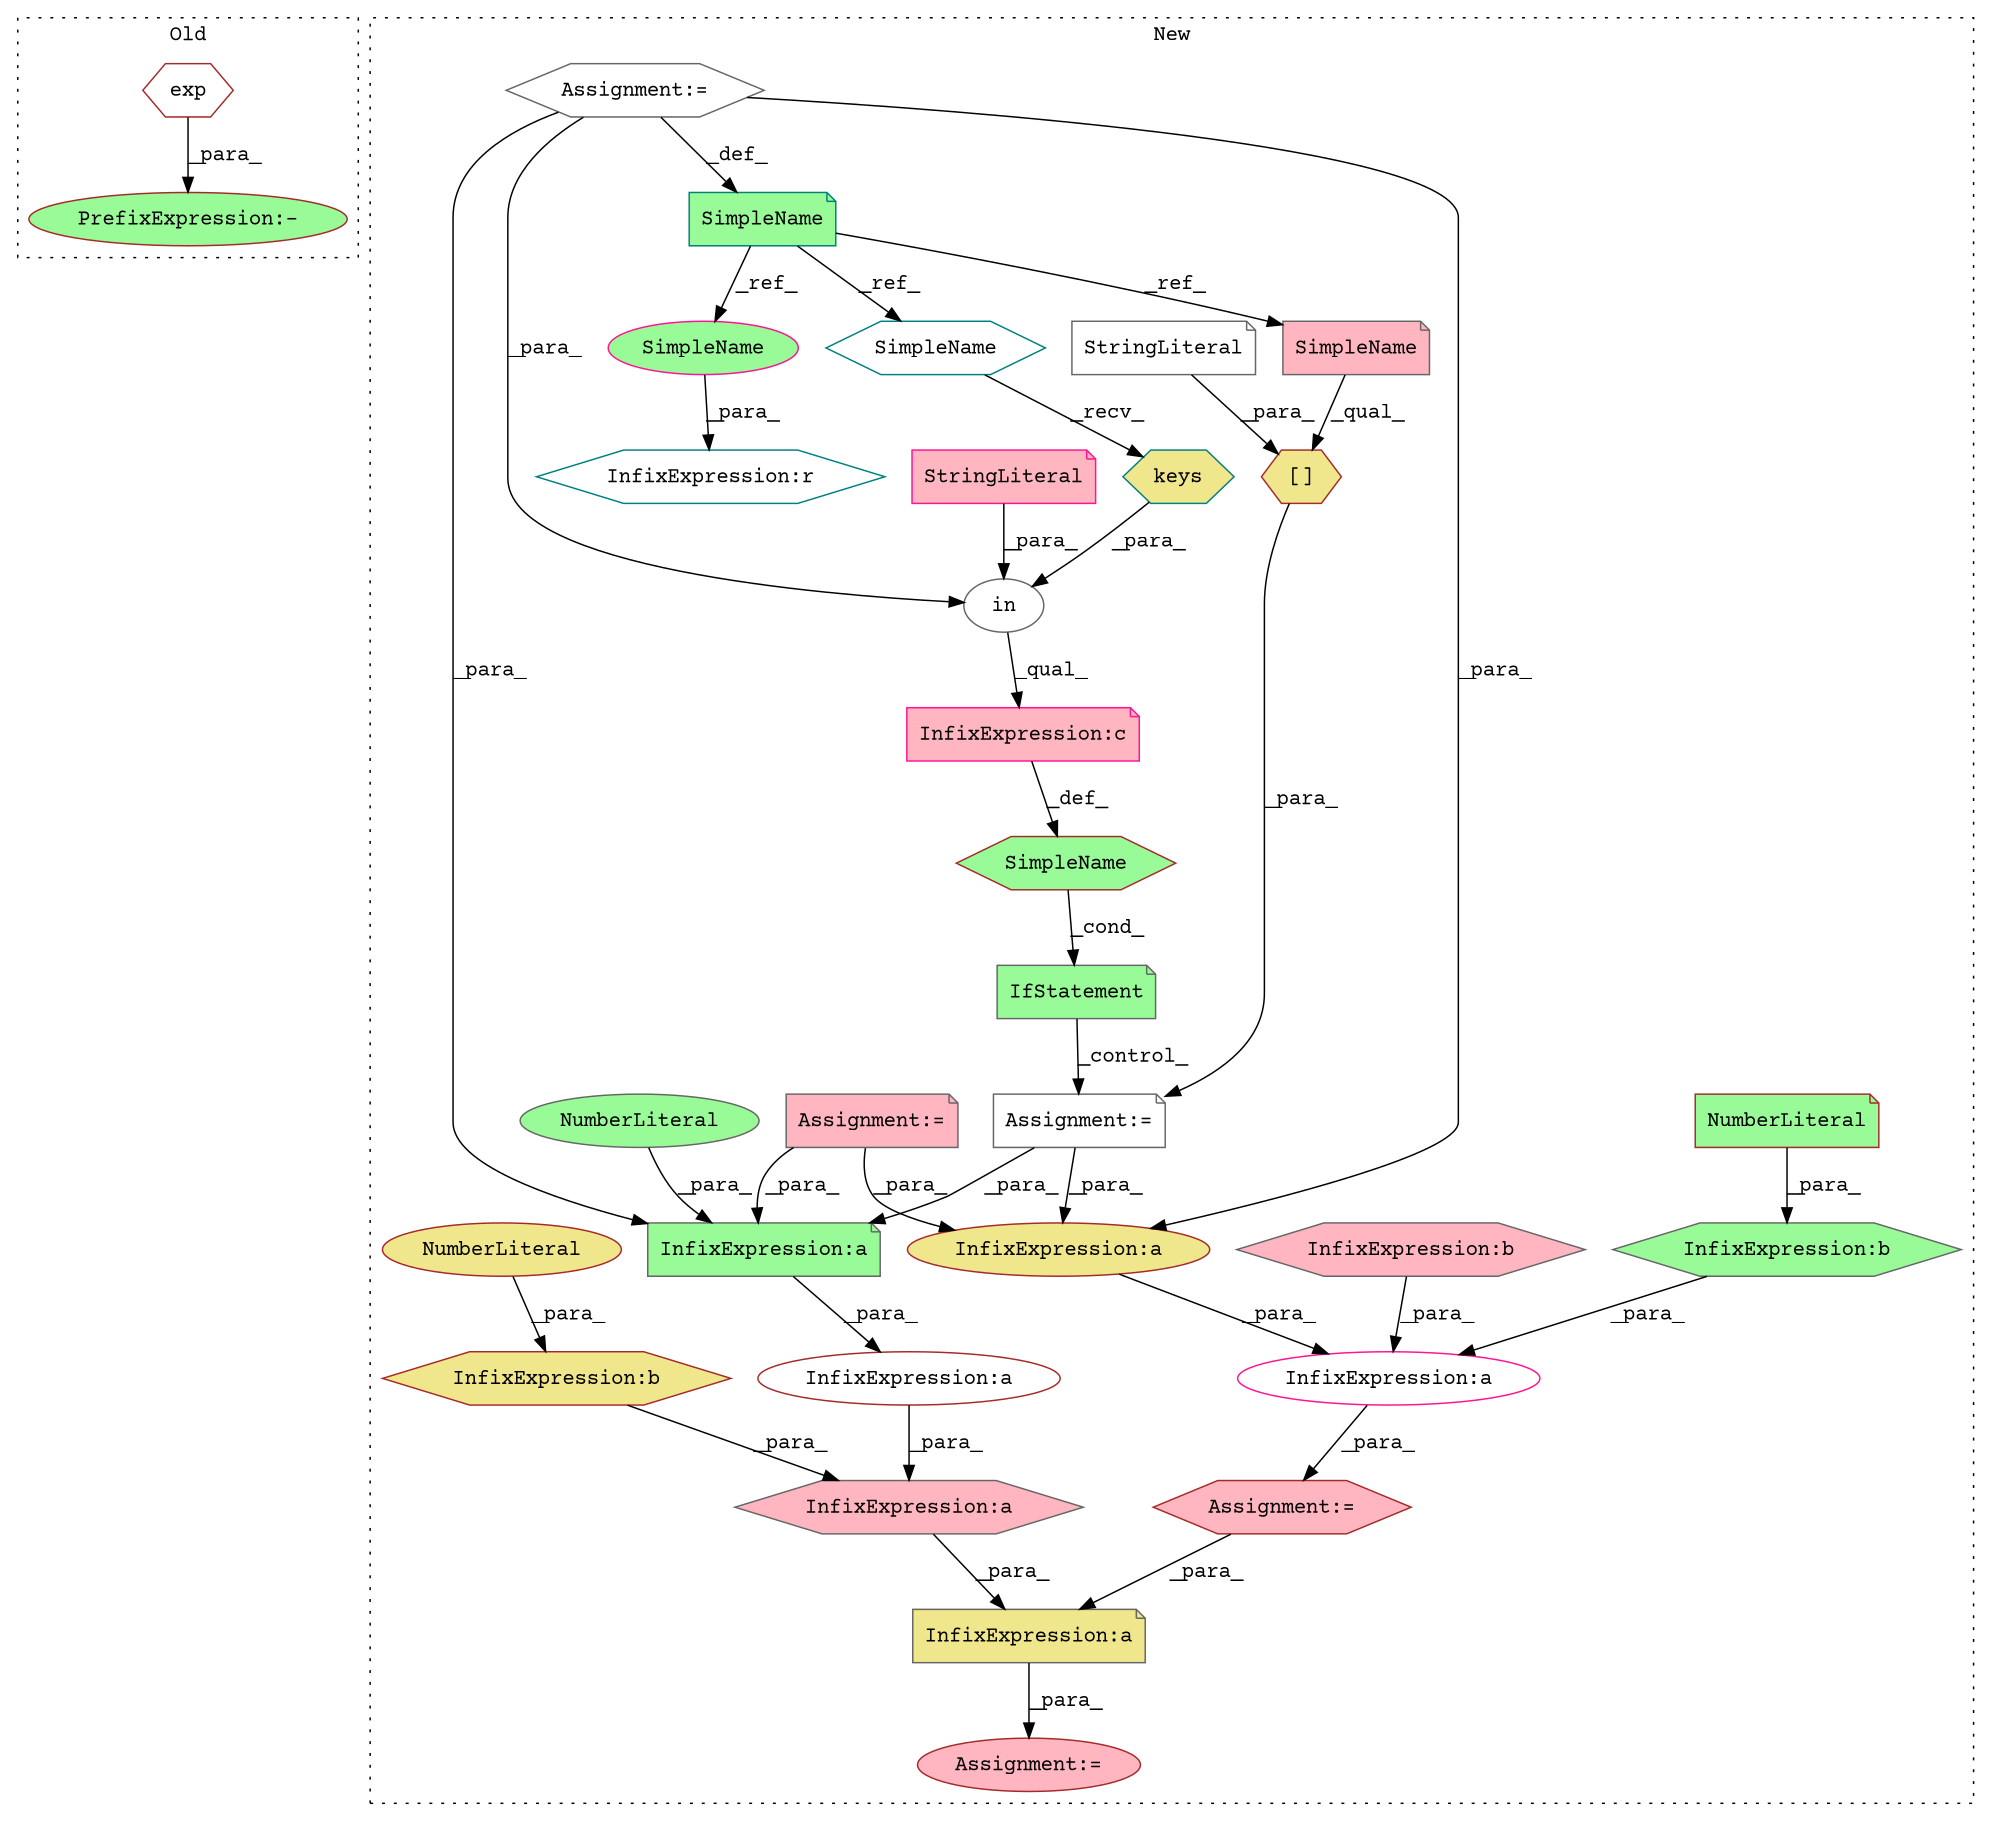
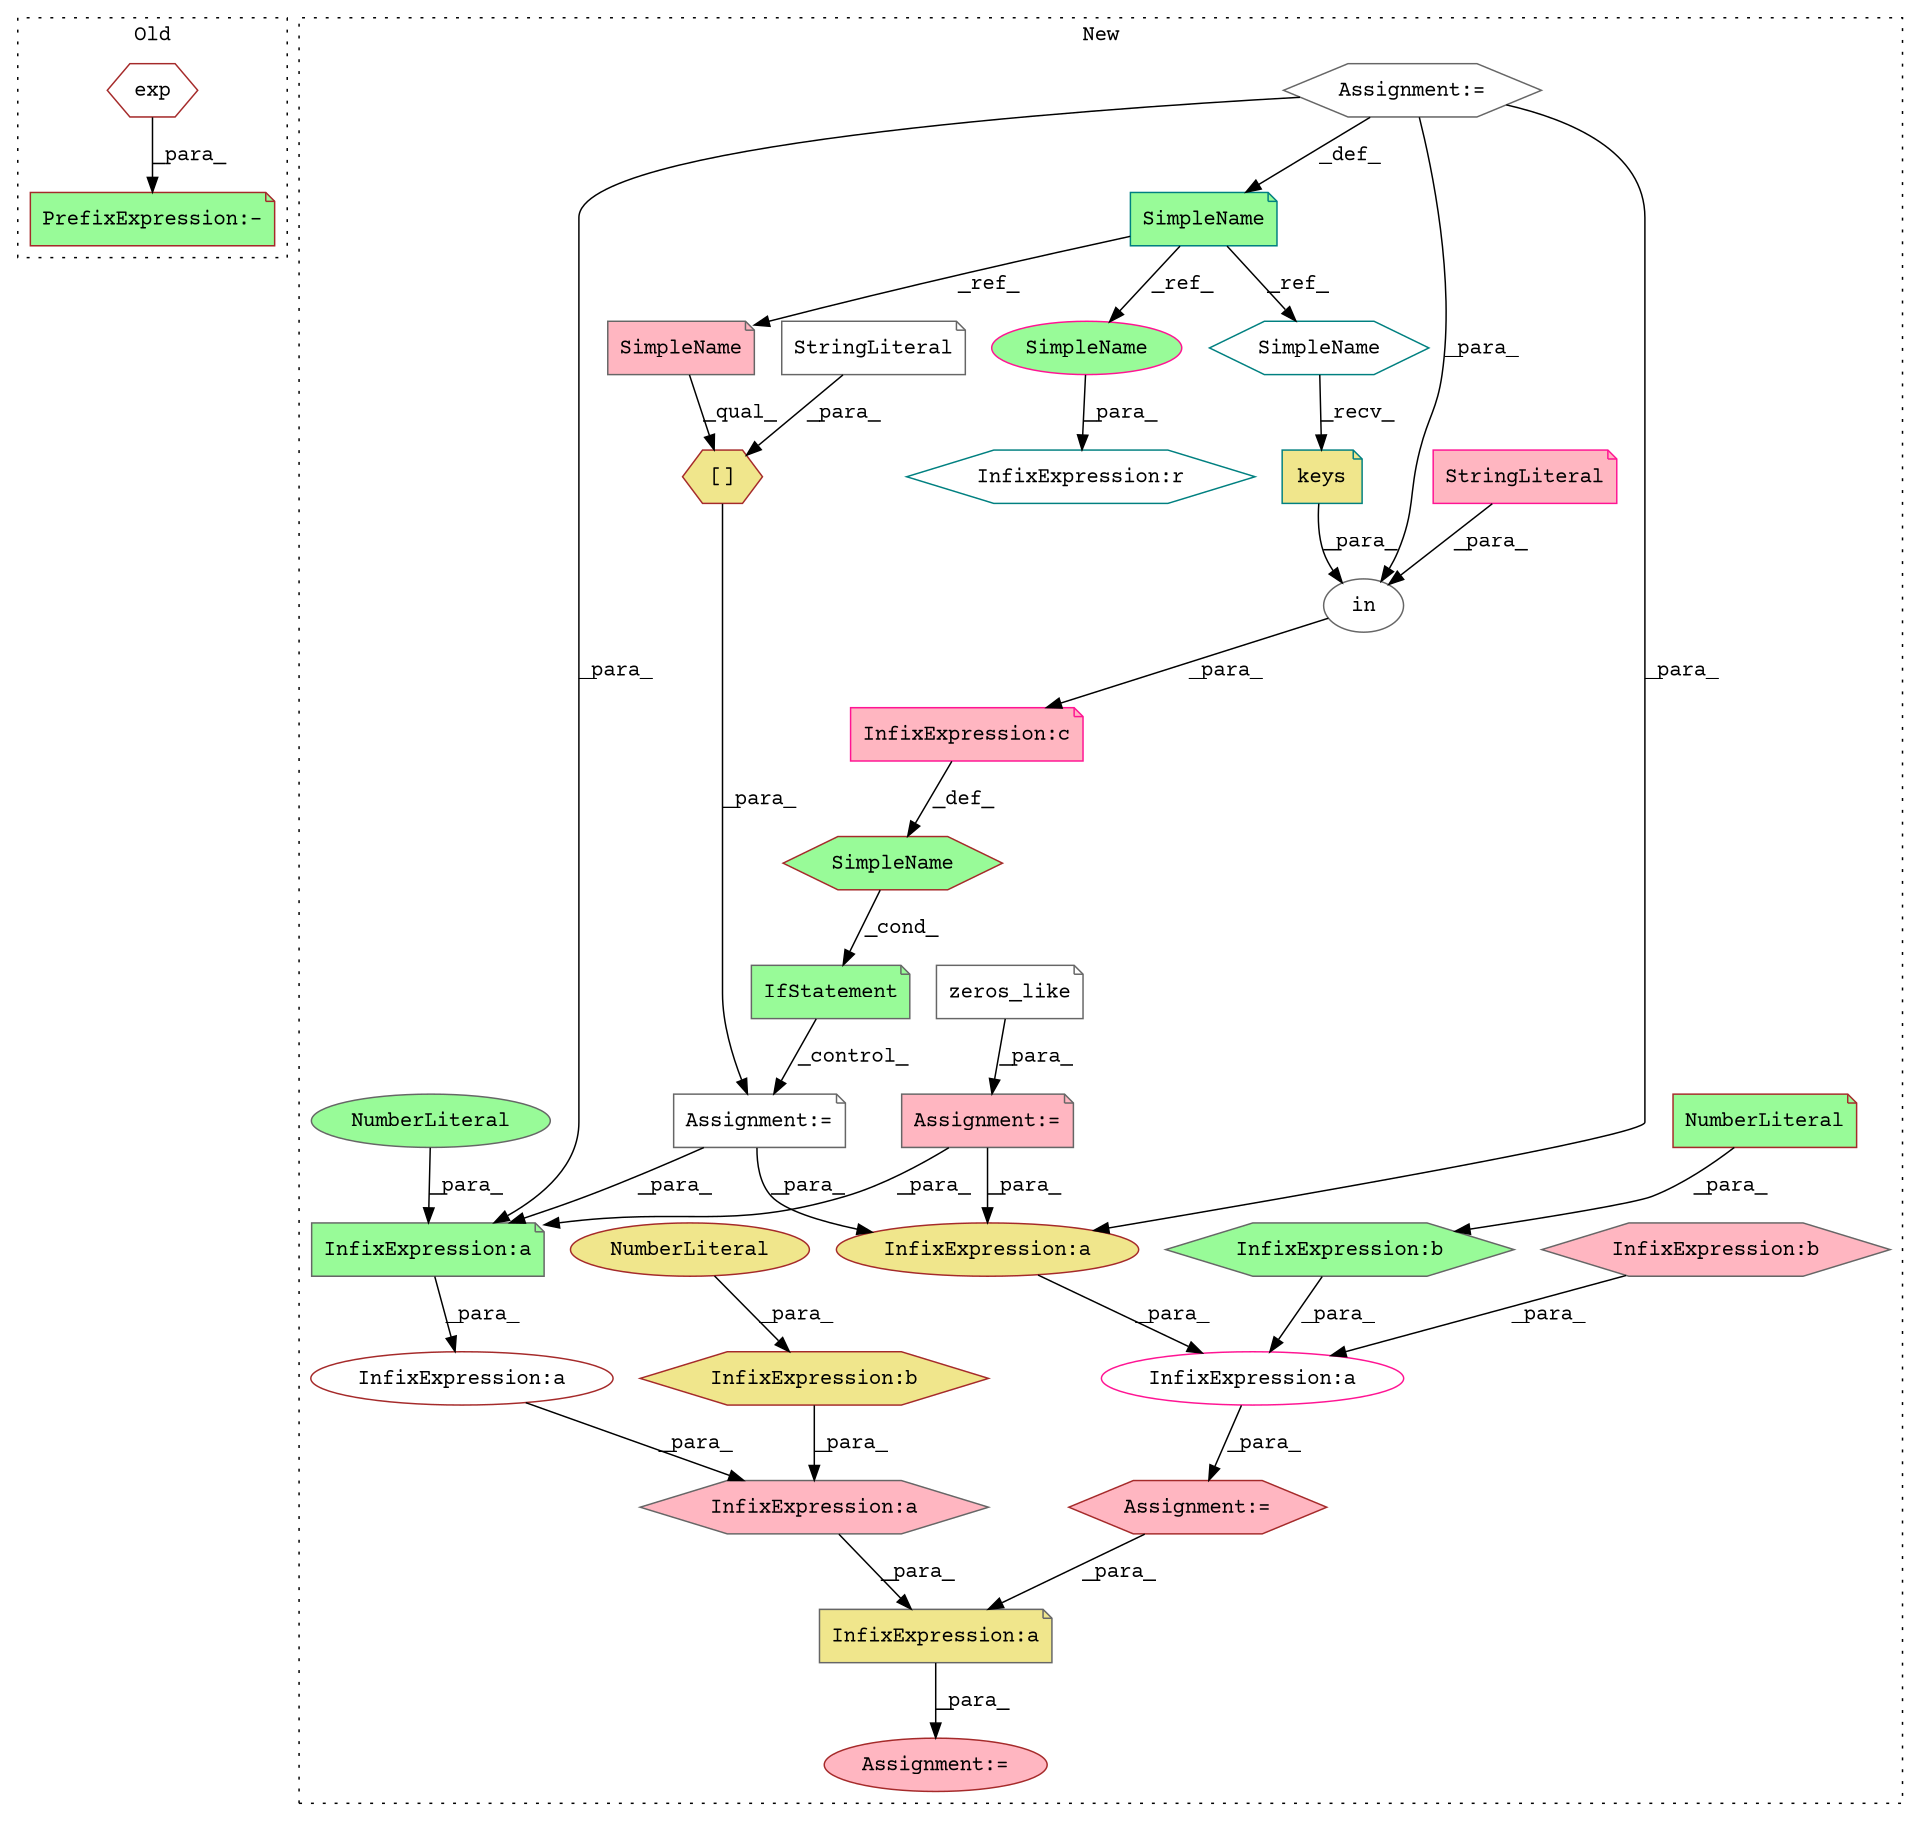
node "PrefixExpression:-": shape ellipse -> note
node "keys": shape hexagon -> note
edge "in" -> "InfixExpression:c": label "_qual_" -> "_para_"
node "zeros_like": added
